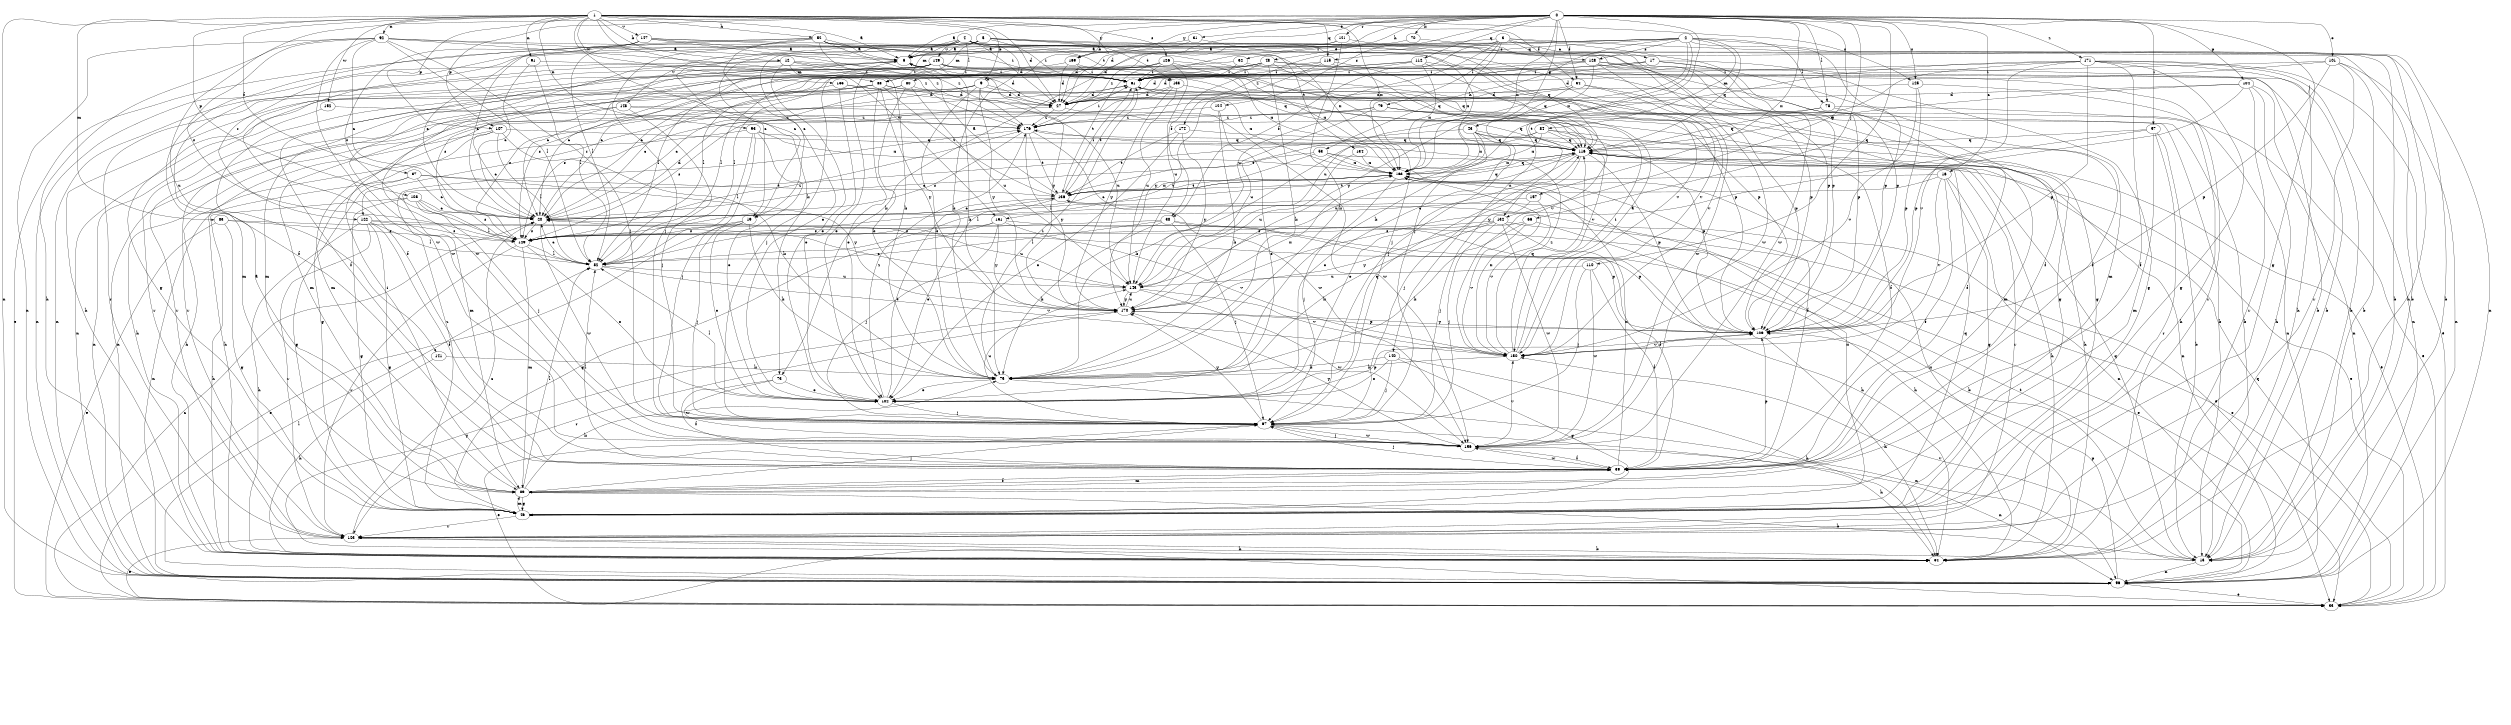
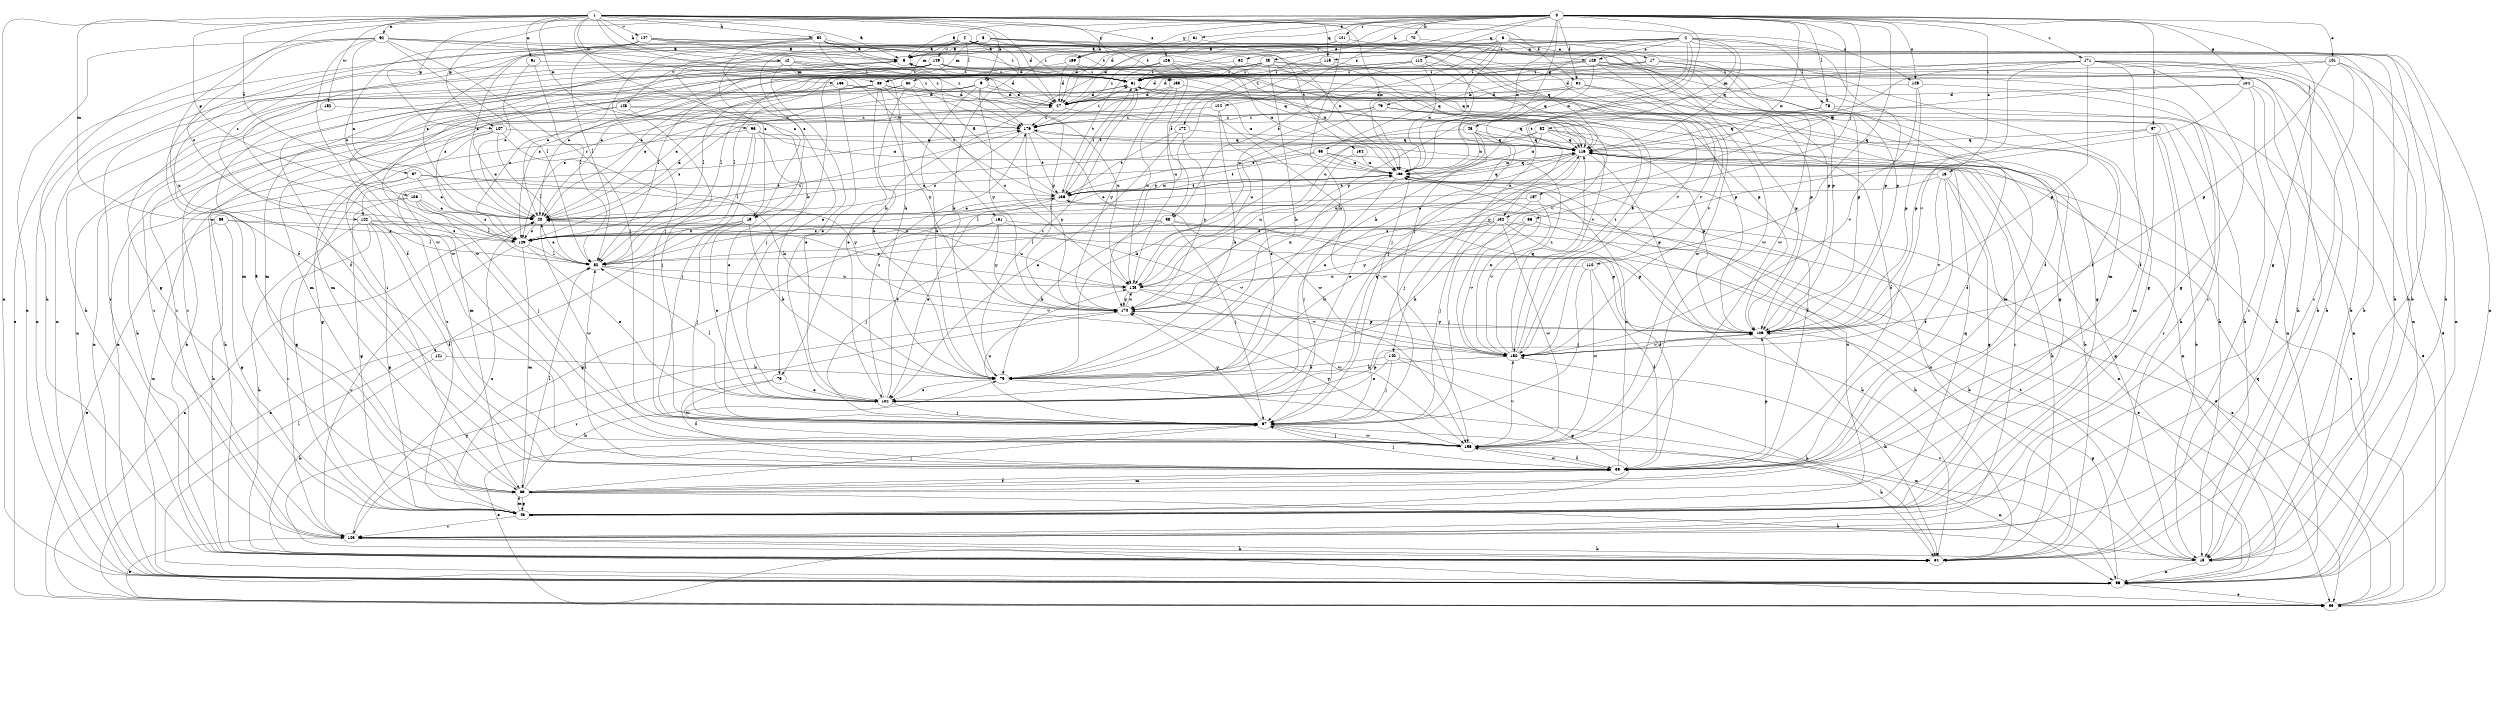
edge "53" -> "151": now "53" -> "136"
edge "43" -> "33": removed, label "e"
edge "6" -> "75": removed, label "k"
edge "6" -> "102": removed, label "o"
